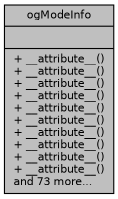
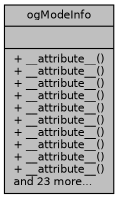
node "ogModeInfo": text "and 73 more..." -> "and 23 more..."
